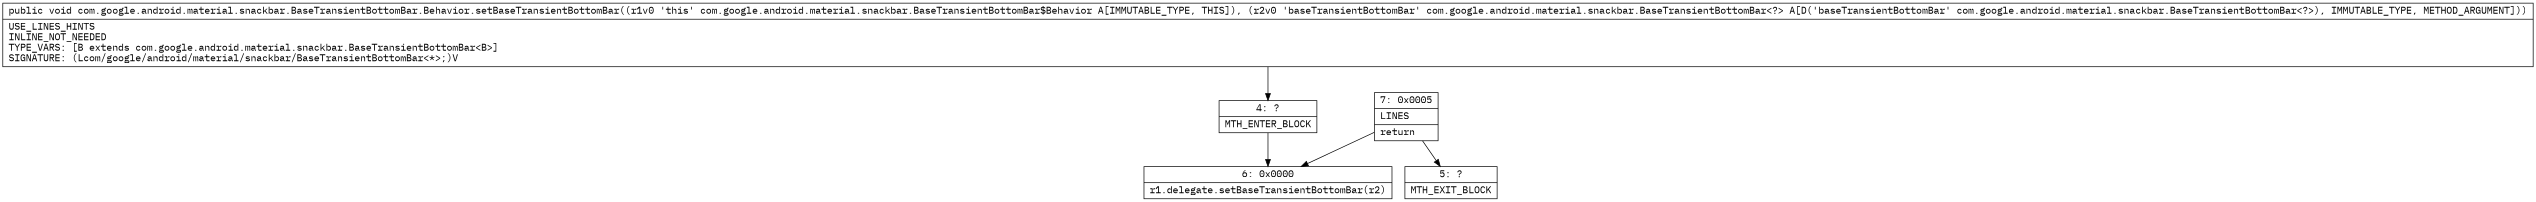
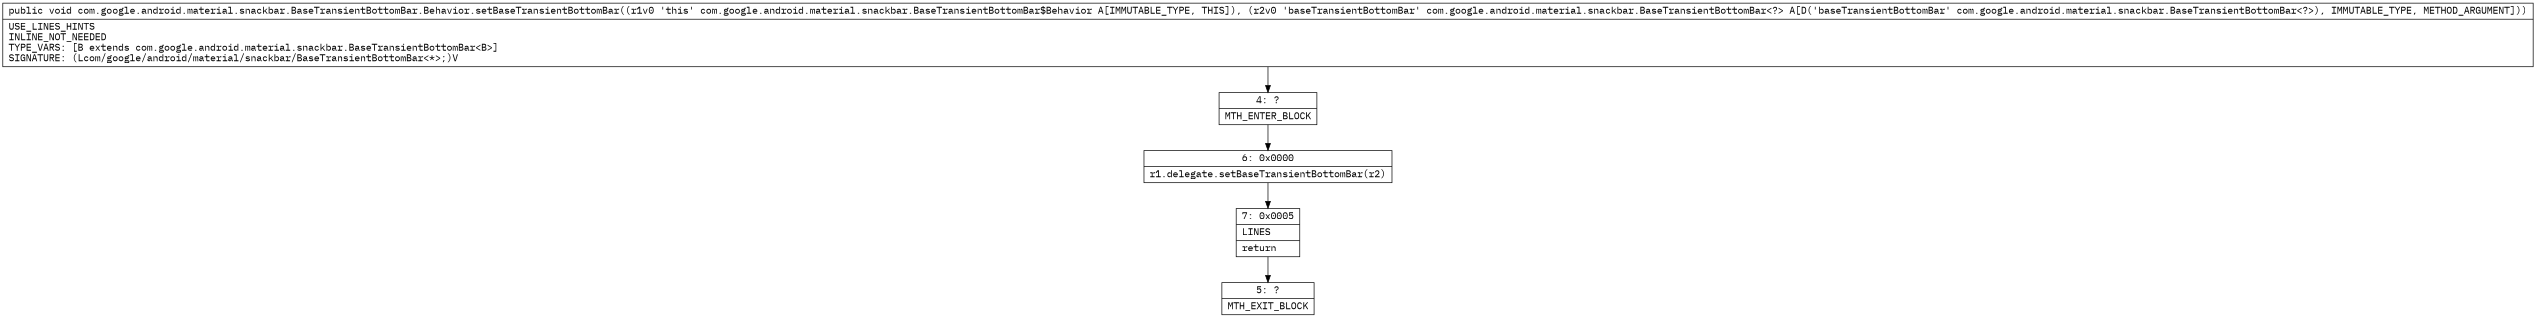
edge "7: 0x0005" -> "6: 0x0000": reversed
